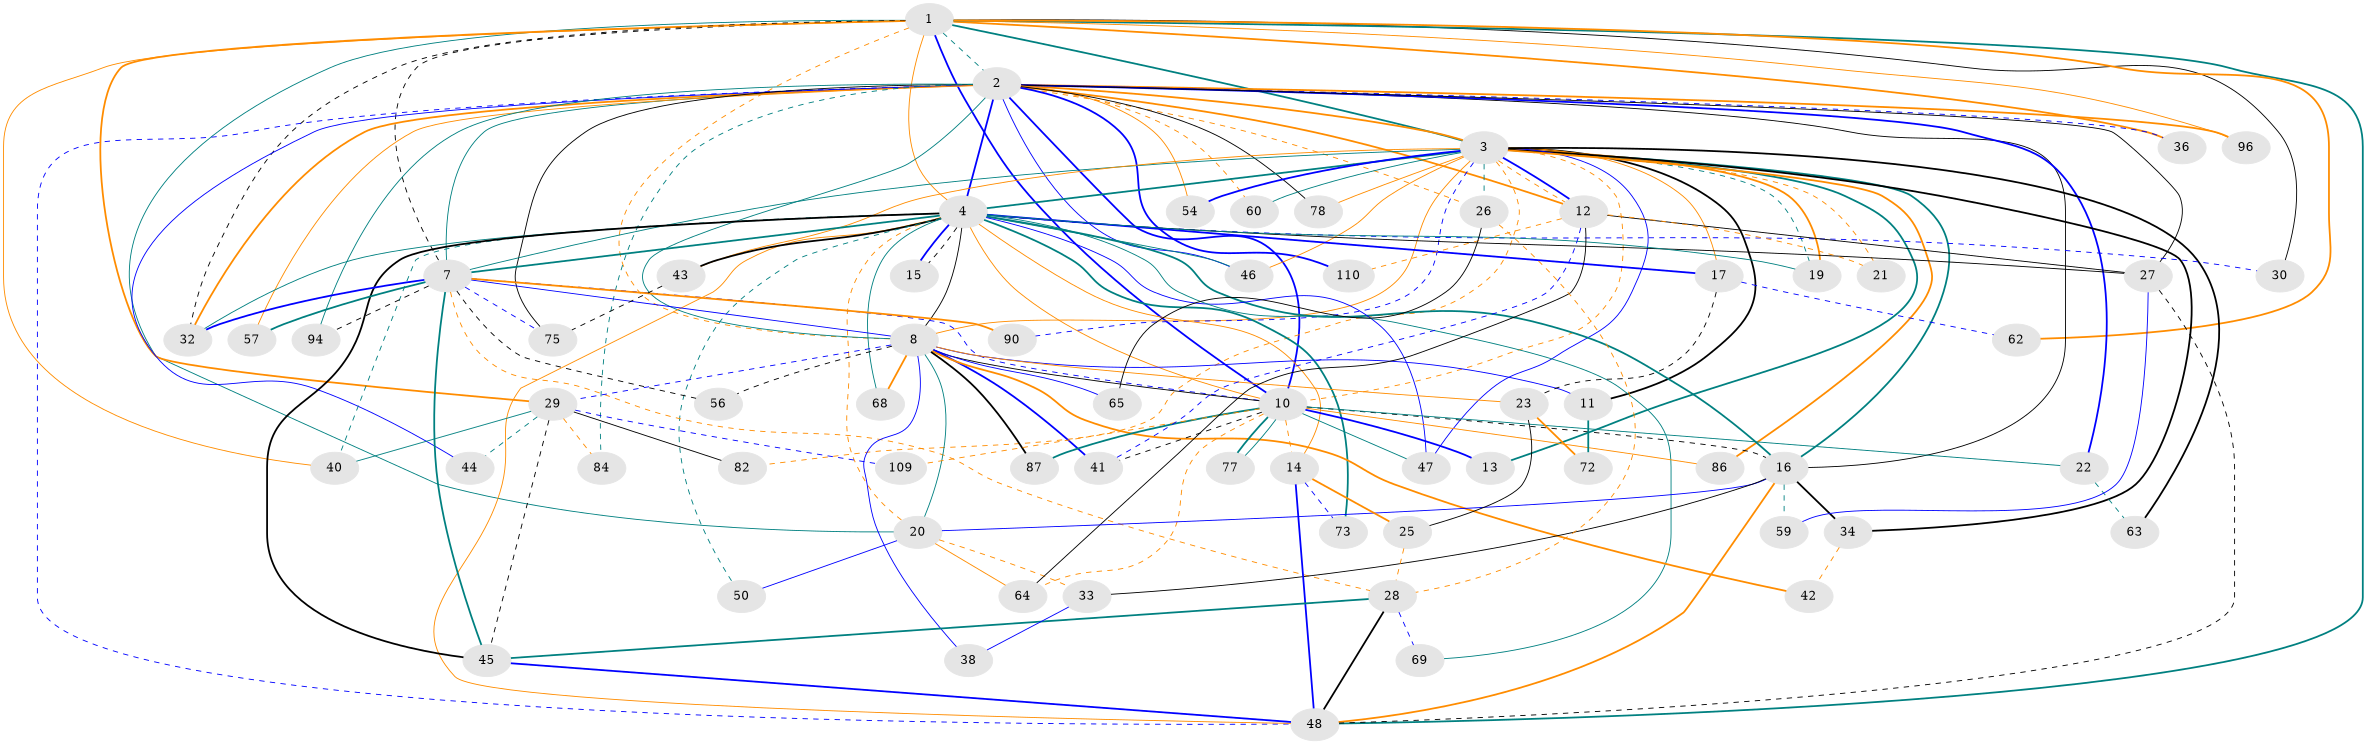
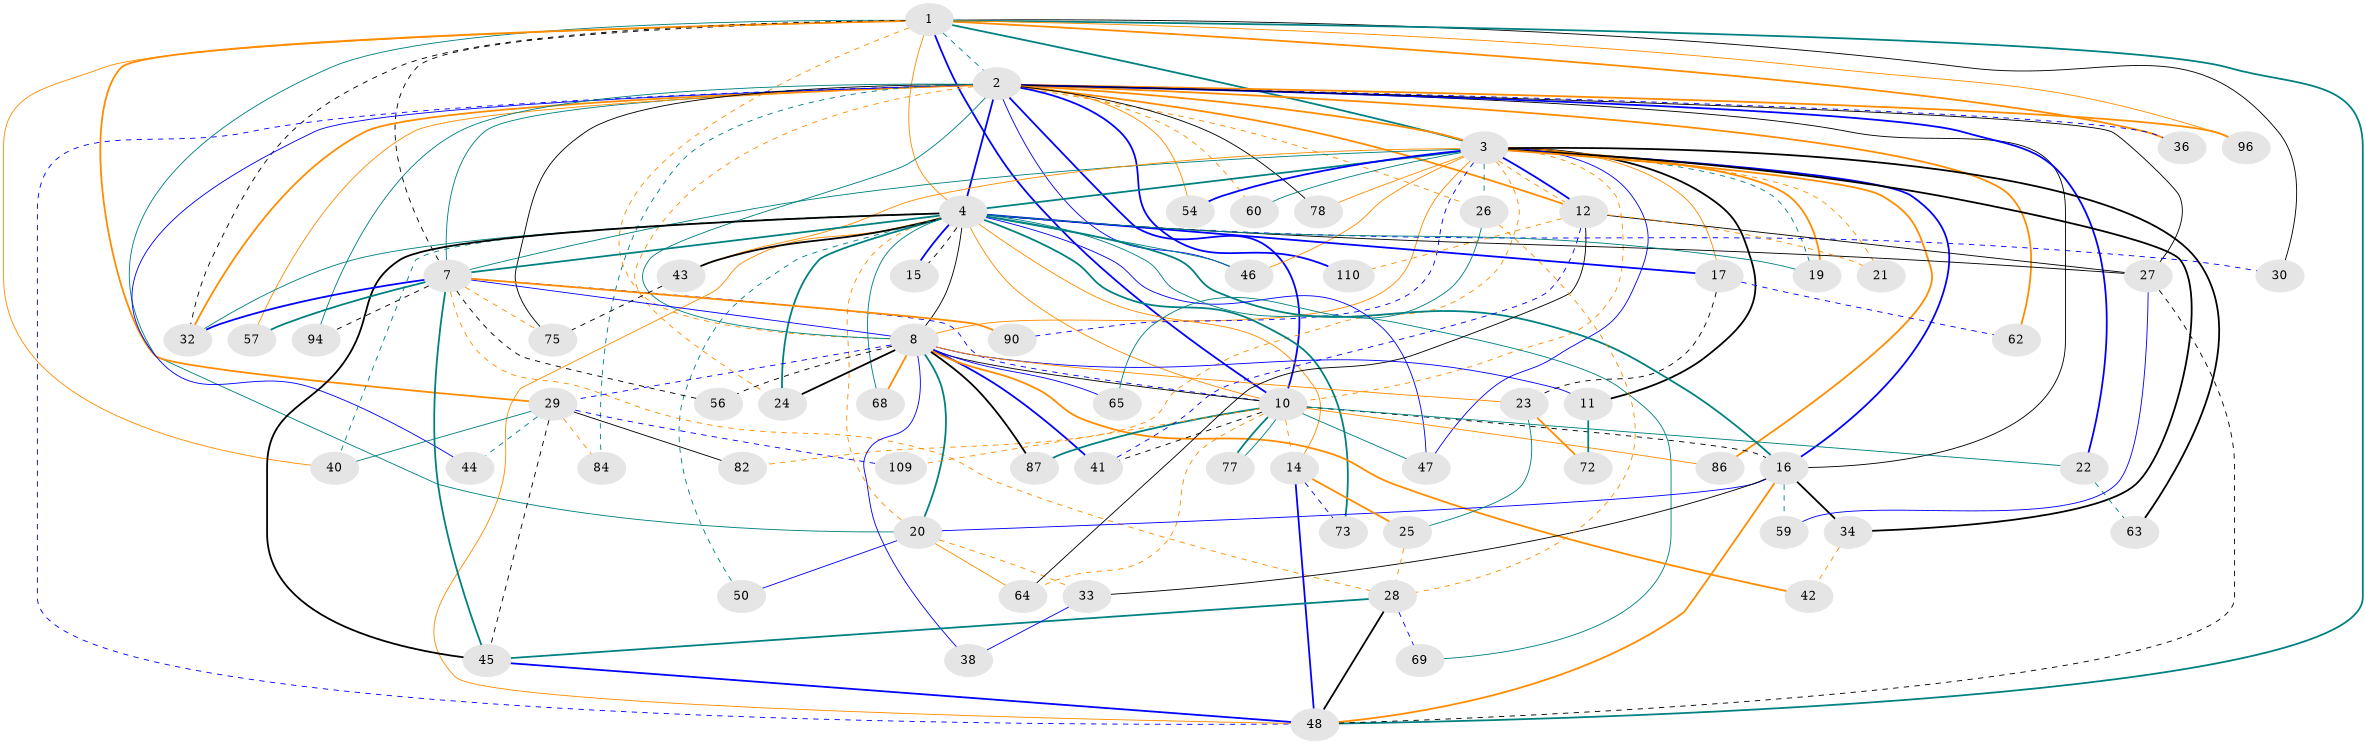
edge "1" -- "62": now "2" -- "62"
edge "3" -- "16": color teal -> blue
edge "26" -- "65": color black -> teal
edge "7" -- "75": color blue -> darkorange
node "24": added
edge "8" -- "20": style solid -> bold
node "13": removed
edge "23" -- "25": color black -> teal
